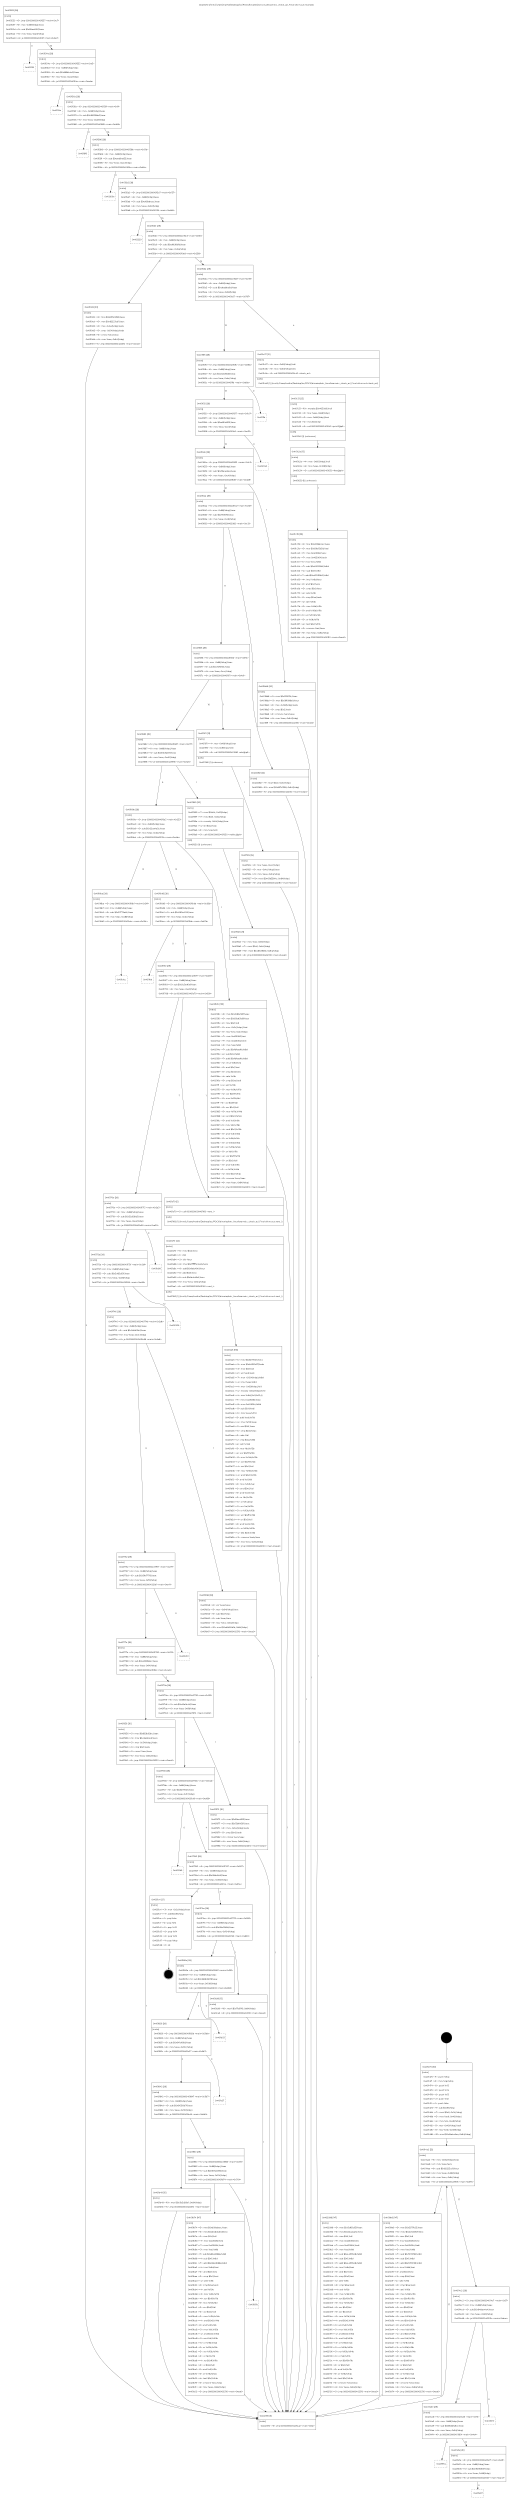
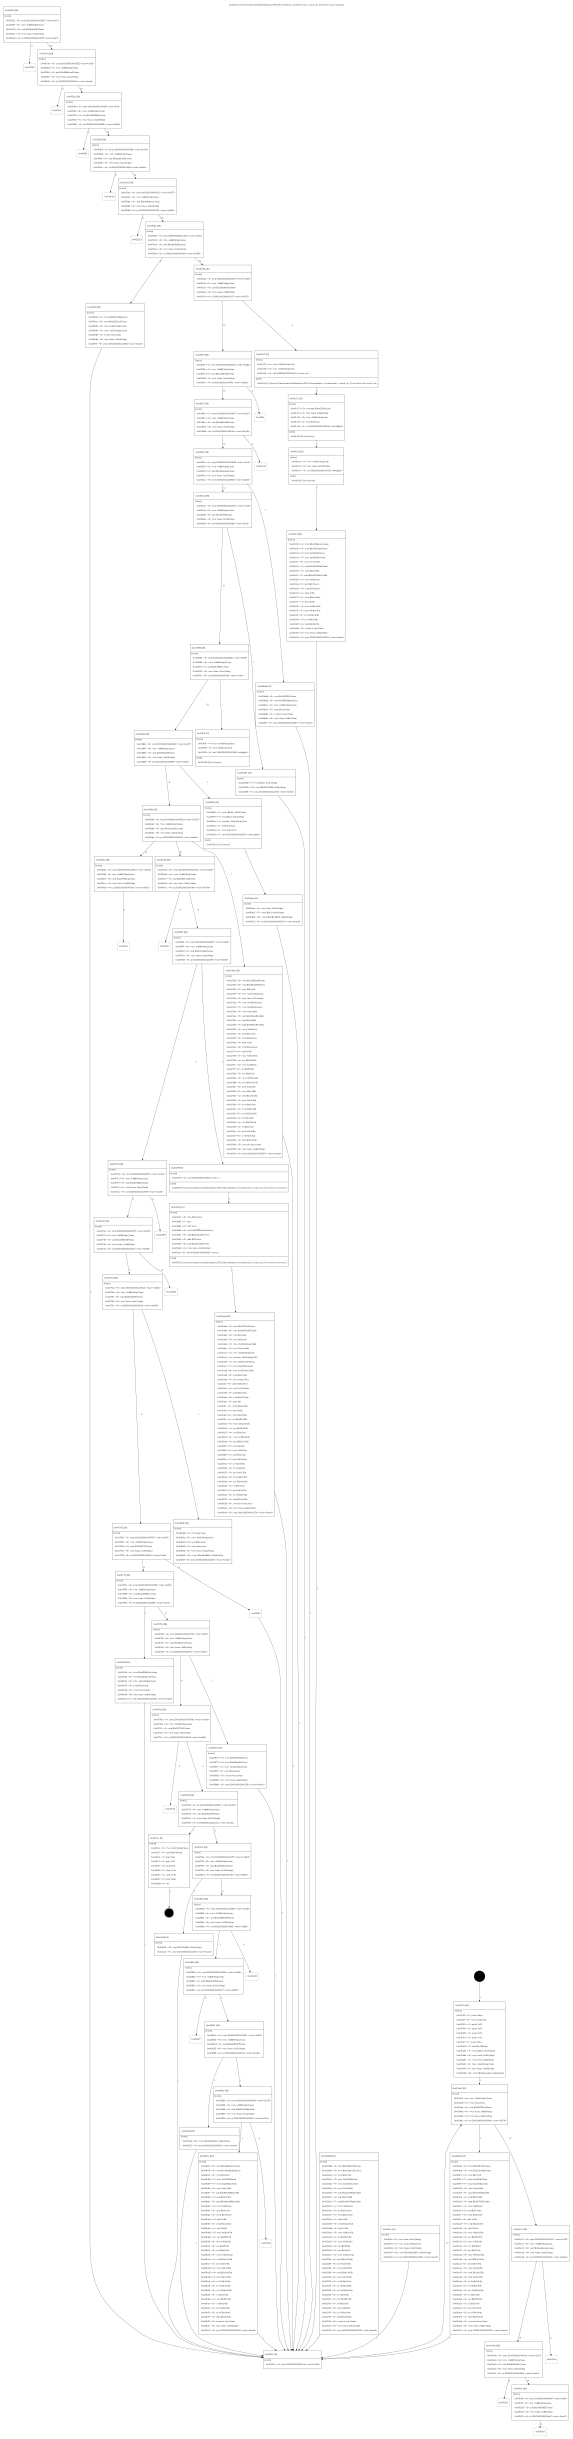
edge "0x401911 [13]" -> "0x40191e [24]": removed, label "1"
edge "0x401b58 [28]" -> "0x402310 [5]": now "0x4022b1" -> "0x402310 [5]"
